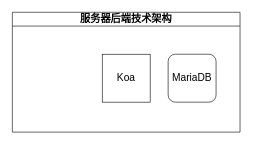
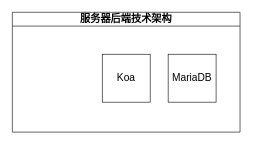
node "MariaDB": shape rounded rectangle -> rectangle
